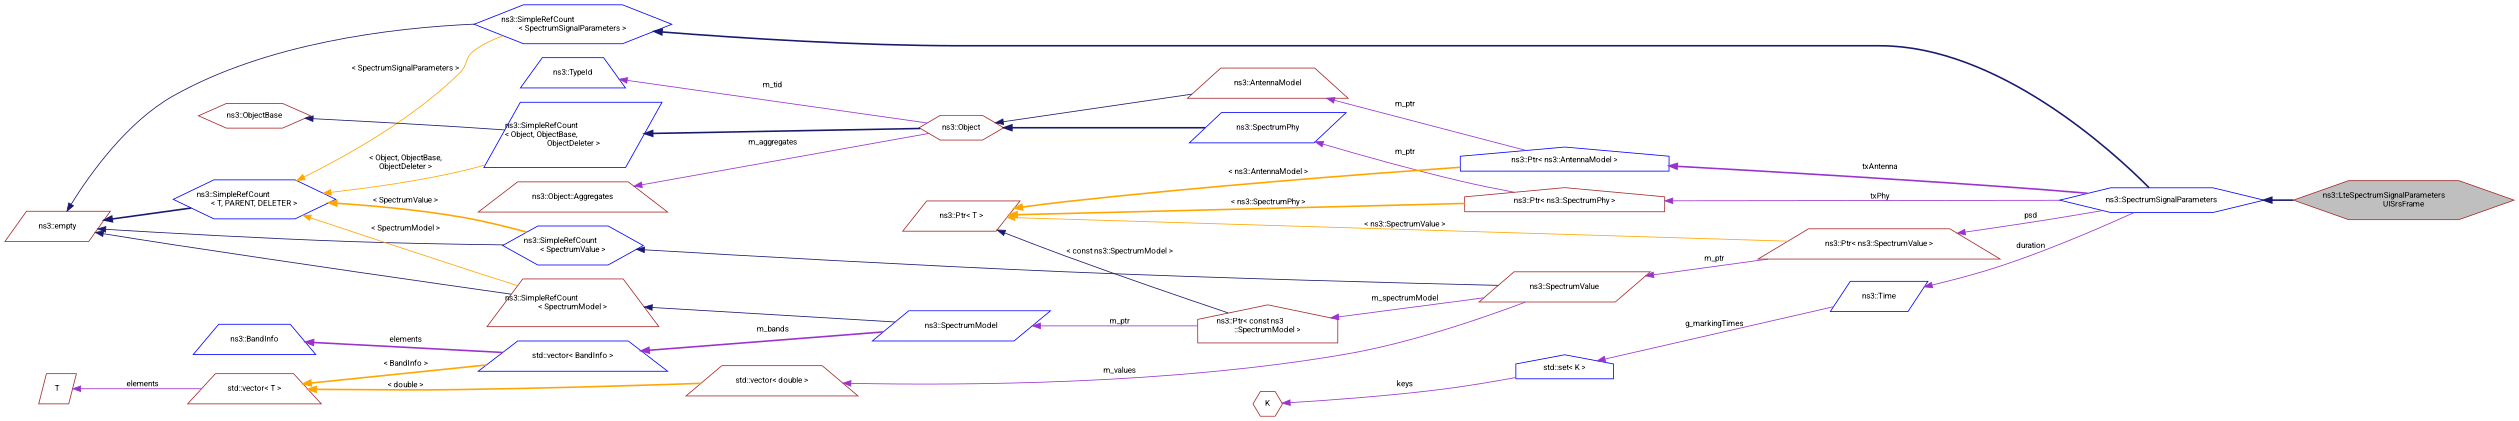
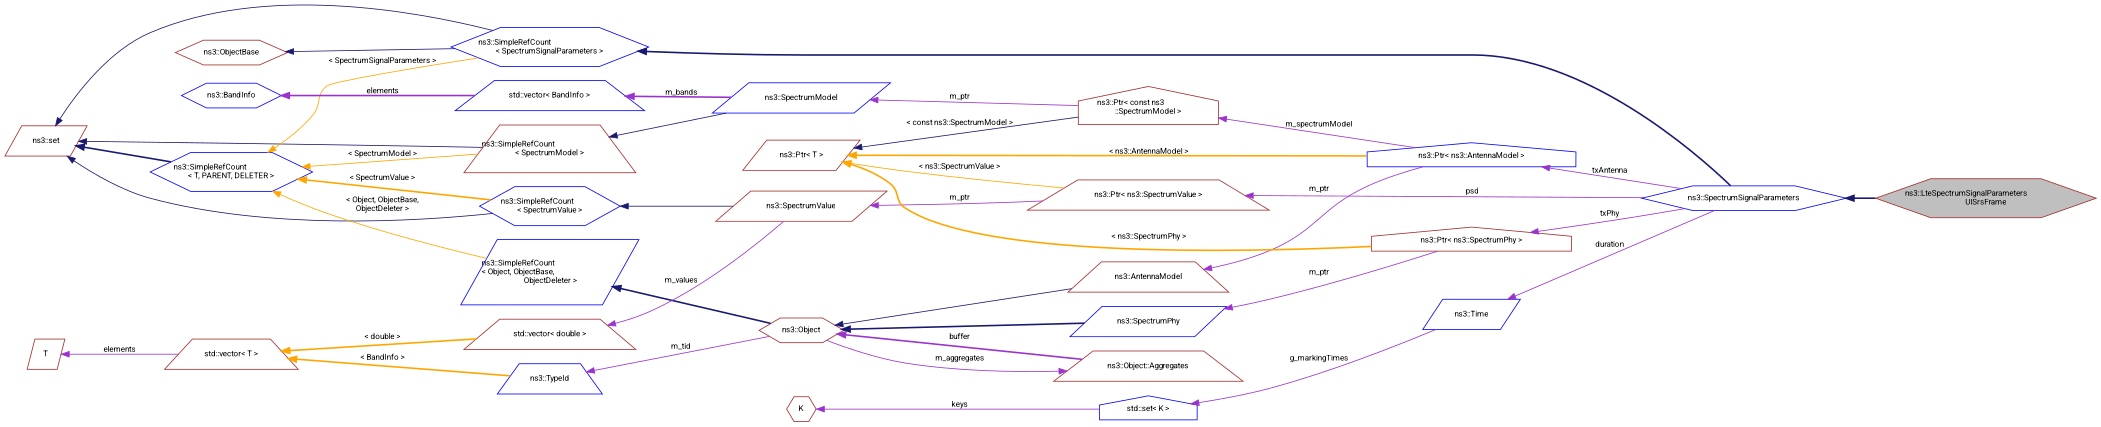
edge "ns3::SimpleRefCount < Object, ObjectBase, ObjectDeleter >" -> "ns3::ObjectBase": now "ns3::SimpleRefCount < SpectrumSignalParameters >" -> "ns3::ObjectBase"
edge "ns3::SpectrumSignalParameters" -> "ns3::Ptr< ns3::AntennaModel >": style bold -> solid
node "ns3::empty": label "ns3::empty" -> "ns3::set"
edge "ns3::SpectrumValue" -> "ns3::Ptr< const ns3 ::SpectrumModel >": now "ns3::Ptr< ns3::AntennaModel >" -> "ns3::Ptr< const ns3 ::SpectrumModel >"
node "ns3::BandInfo": shape trapezium -> hexagon
edge "ns3::Object::Aggregates" -> "ns3::Object": added, label "buffer"
edge "std::vector< BandInfo >" -> "std::vector< T >": now "ns3::TypeId" -> "std::vector< T >"
